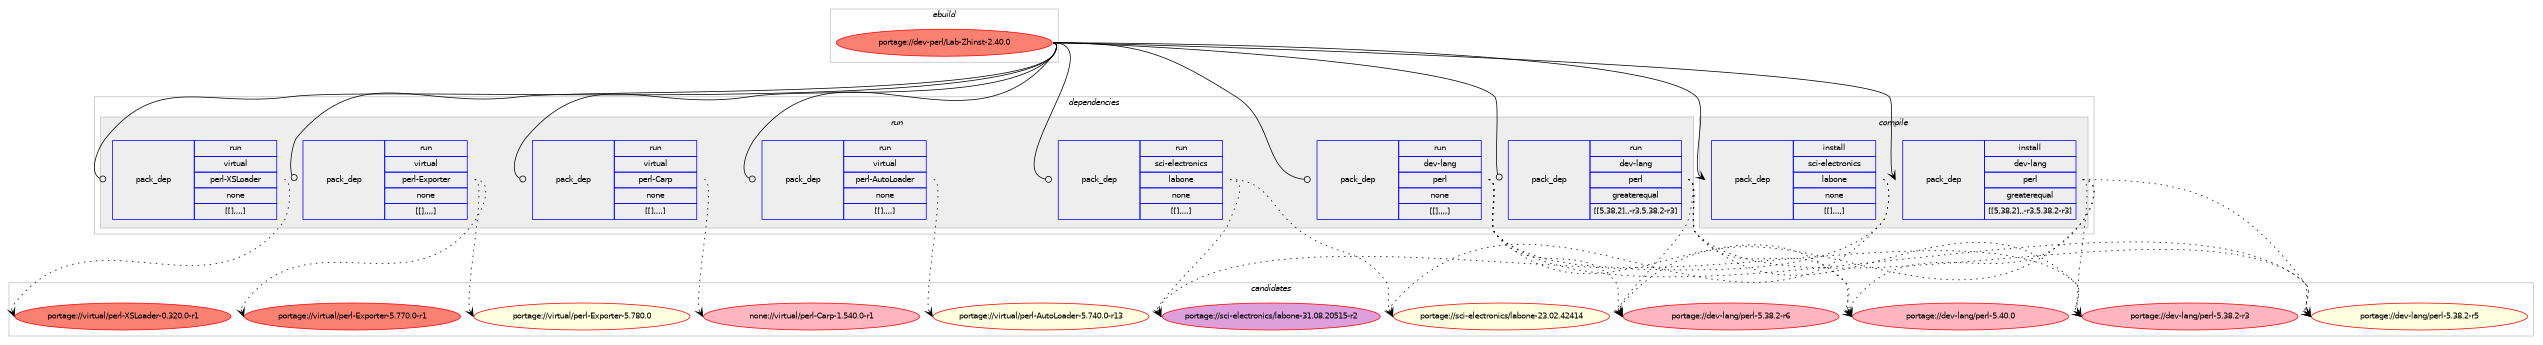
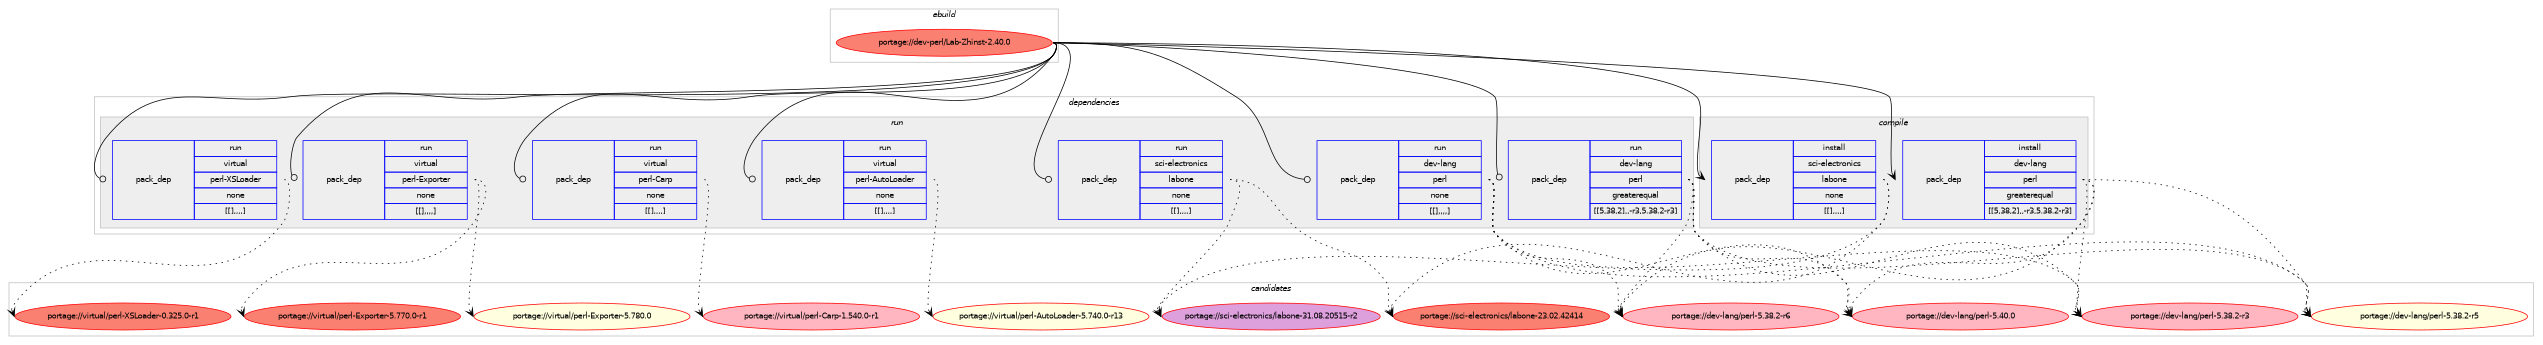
node "portage://virtual/perl-XSLoader-0.320.0-r1": label "portage://virtual/perl-XSLoader-0.320.0-r1" -> "portage://virtual/perl-XSLoader-0.325.0-r1"
node "none://virtual/perl-Carp-1.540.0-r1": label "none://virtual/perl-Carp-1.540.0-r1" -> "portage://virtual/perl-Carp-1.540.0-r1"
node "portage://sci-electronics/labone-23.02.42414": fillcolor lightyellow -> salmon
